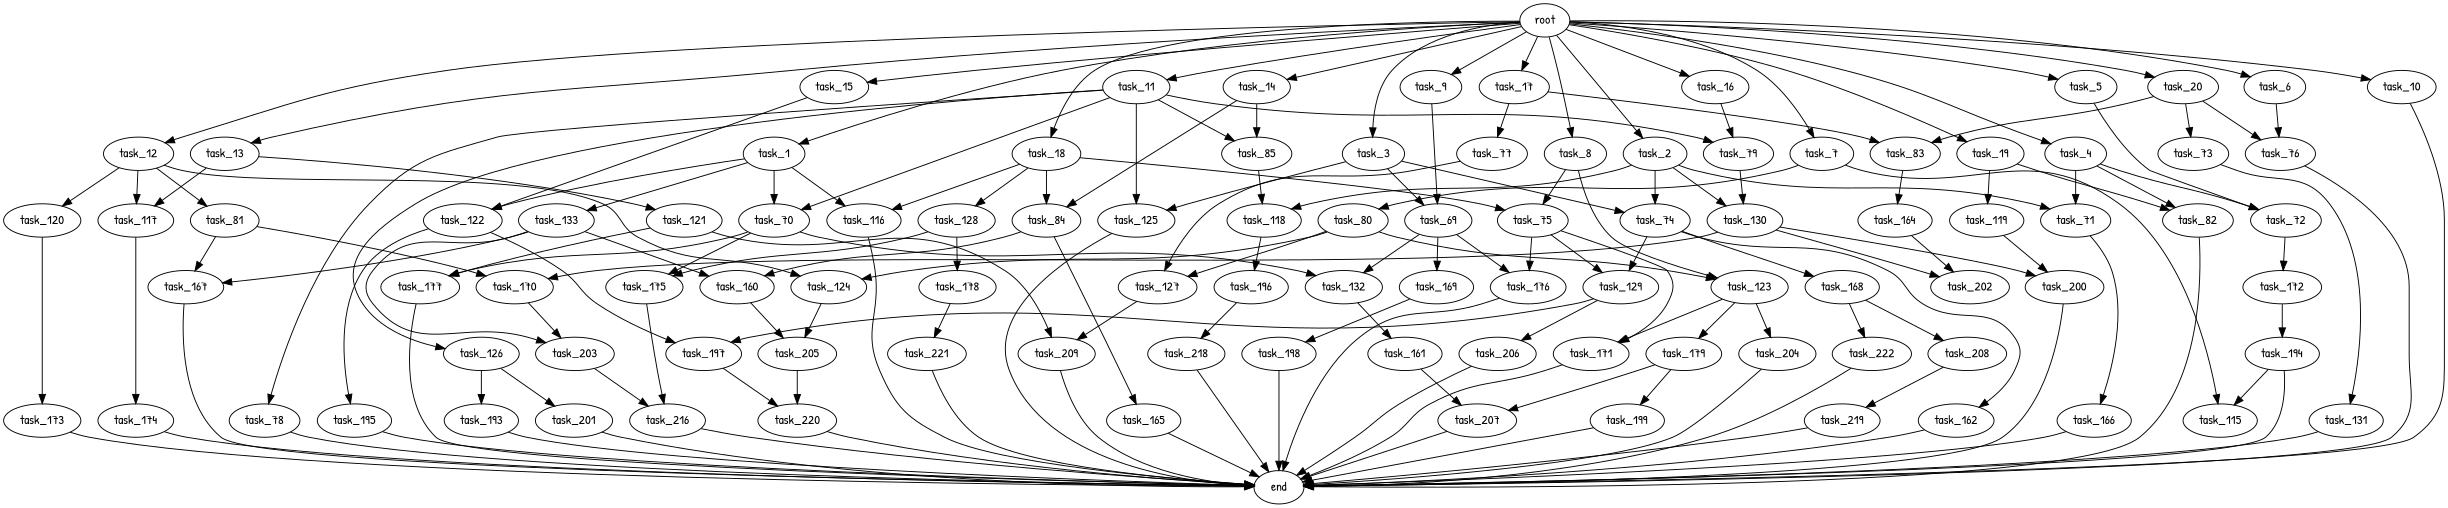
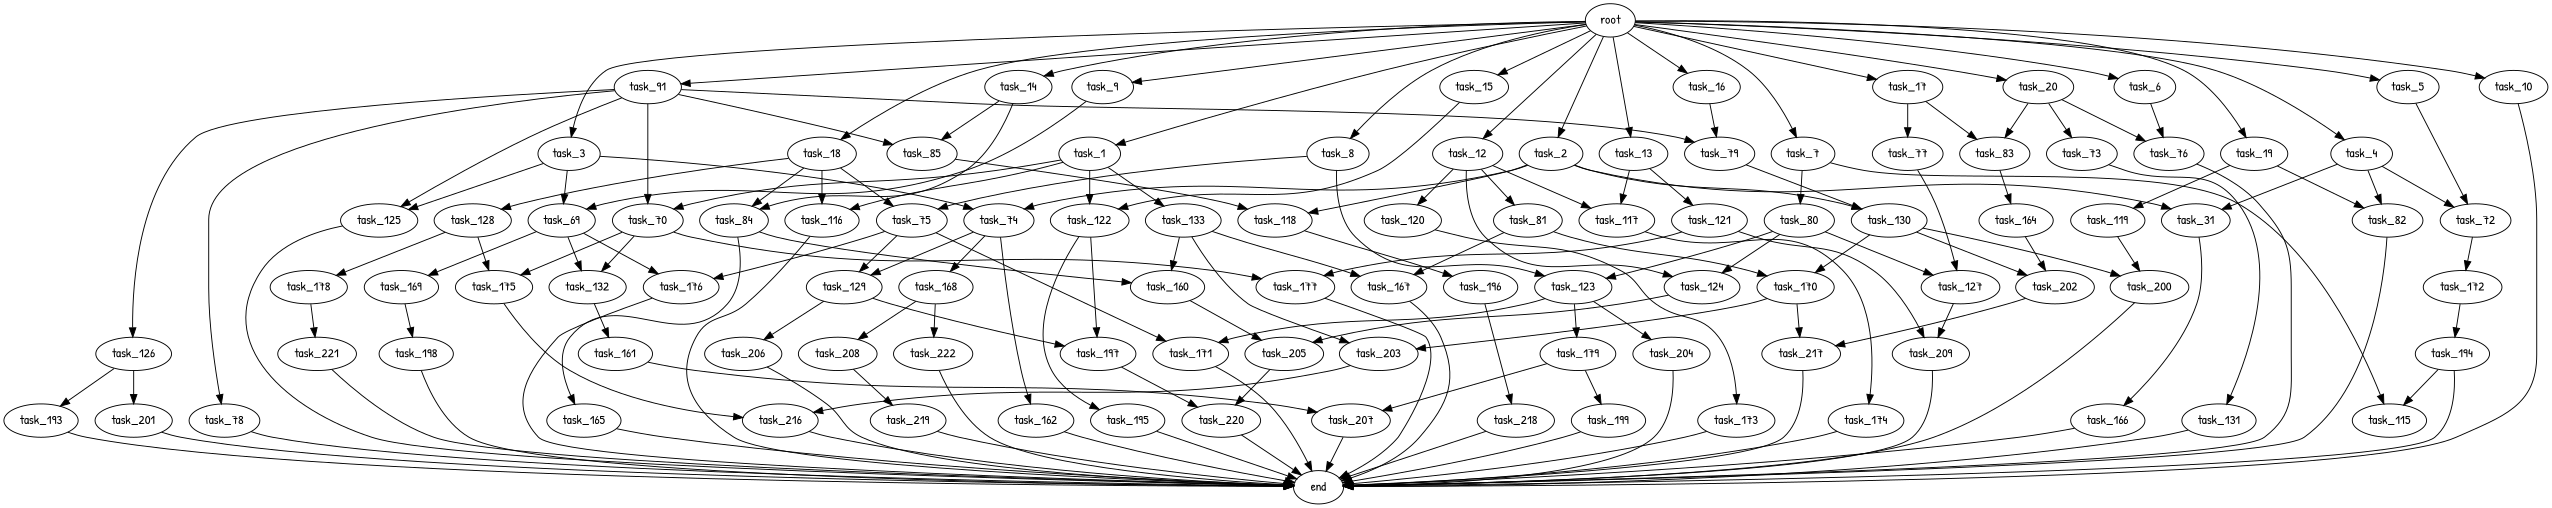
node "task_11": label "task_11" -> "task_91"
node "task_71": label "task_71" -> "task_31"
node "task_217": added
